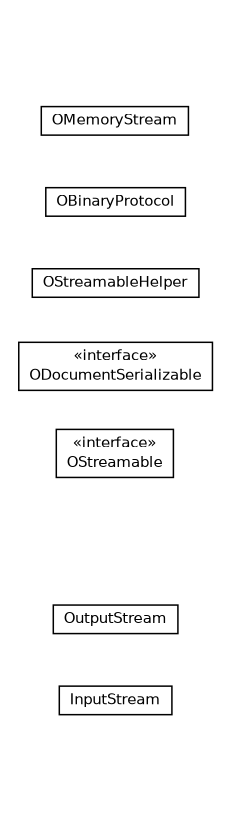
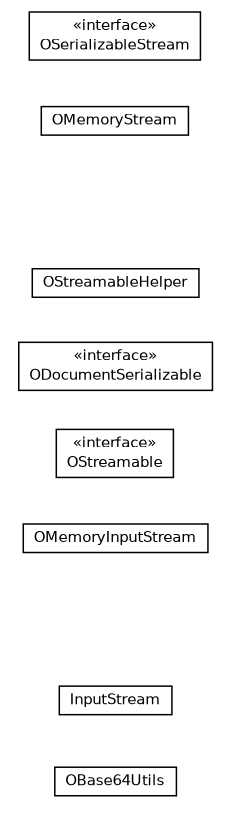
node "OSerializableStream": added
node "OBinaryProtocol": removed
node "OMemoryInputStream": added
node "OutputStream": removed
node "OBase64Utils": added
